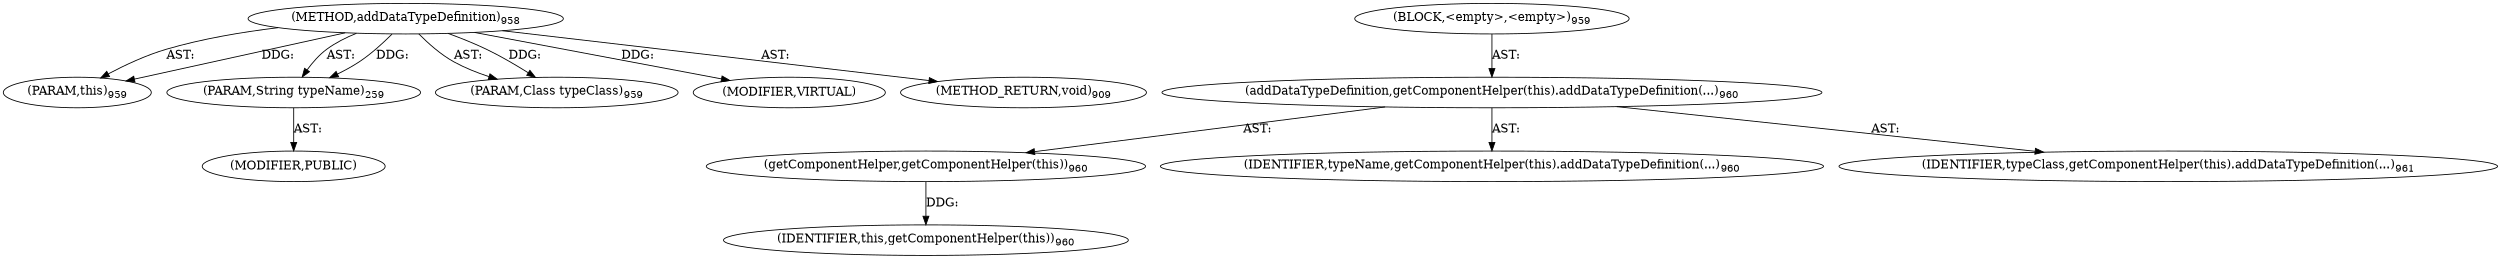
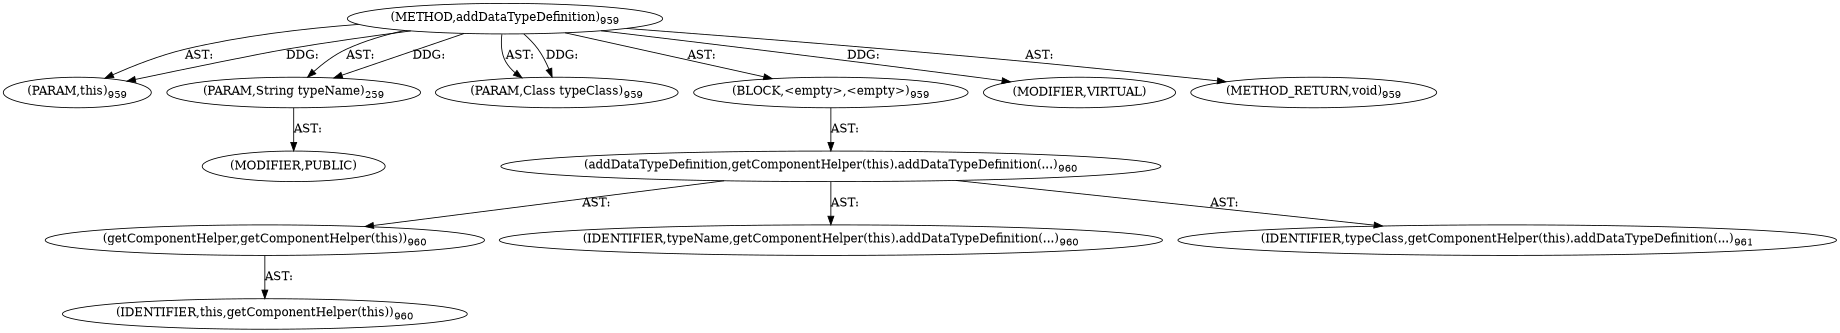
node "(METHOD,addDataTypeDefinition)": text "958" -> "959"
edge "(METHOD,addDataTypeDefinition)" -> "(BLOCK,<empty>,<empty>)": added, label "AST:"
node "(METHOD_RETURN,void)": text "909" -> "959"
edge "(getComponentHelper,getComponentHelper(this))" -> "(IDENTIFIER,this,getComponentHelper(this))": label "DDG: " -> "AST: "
